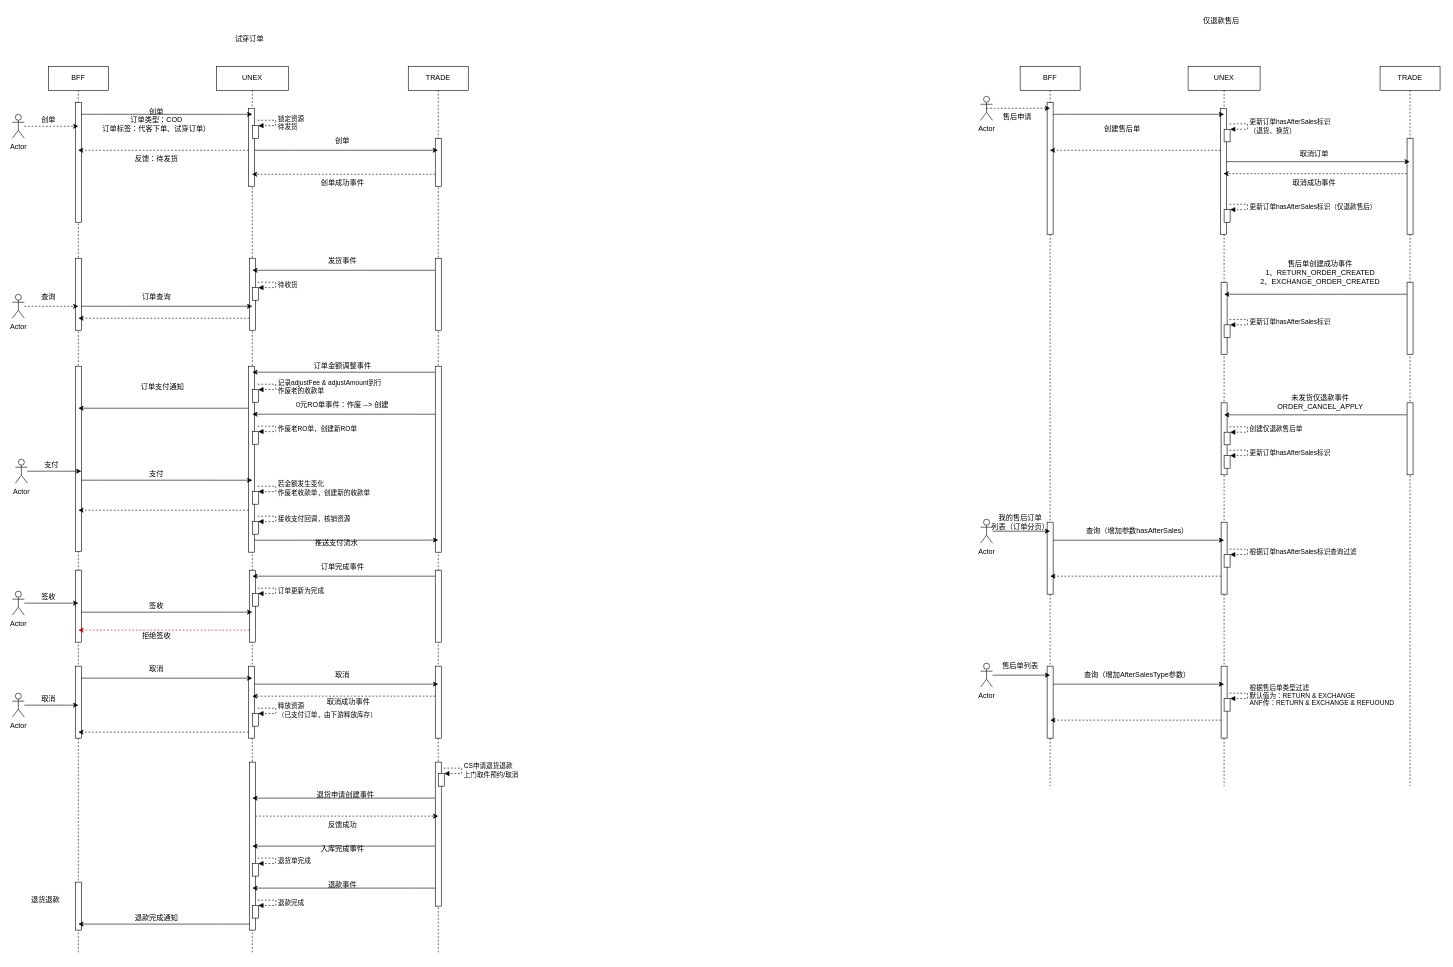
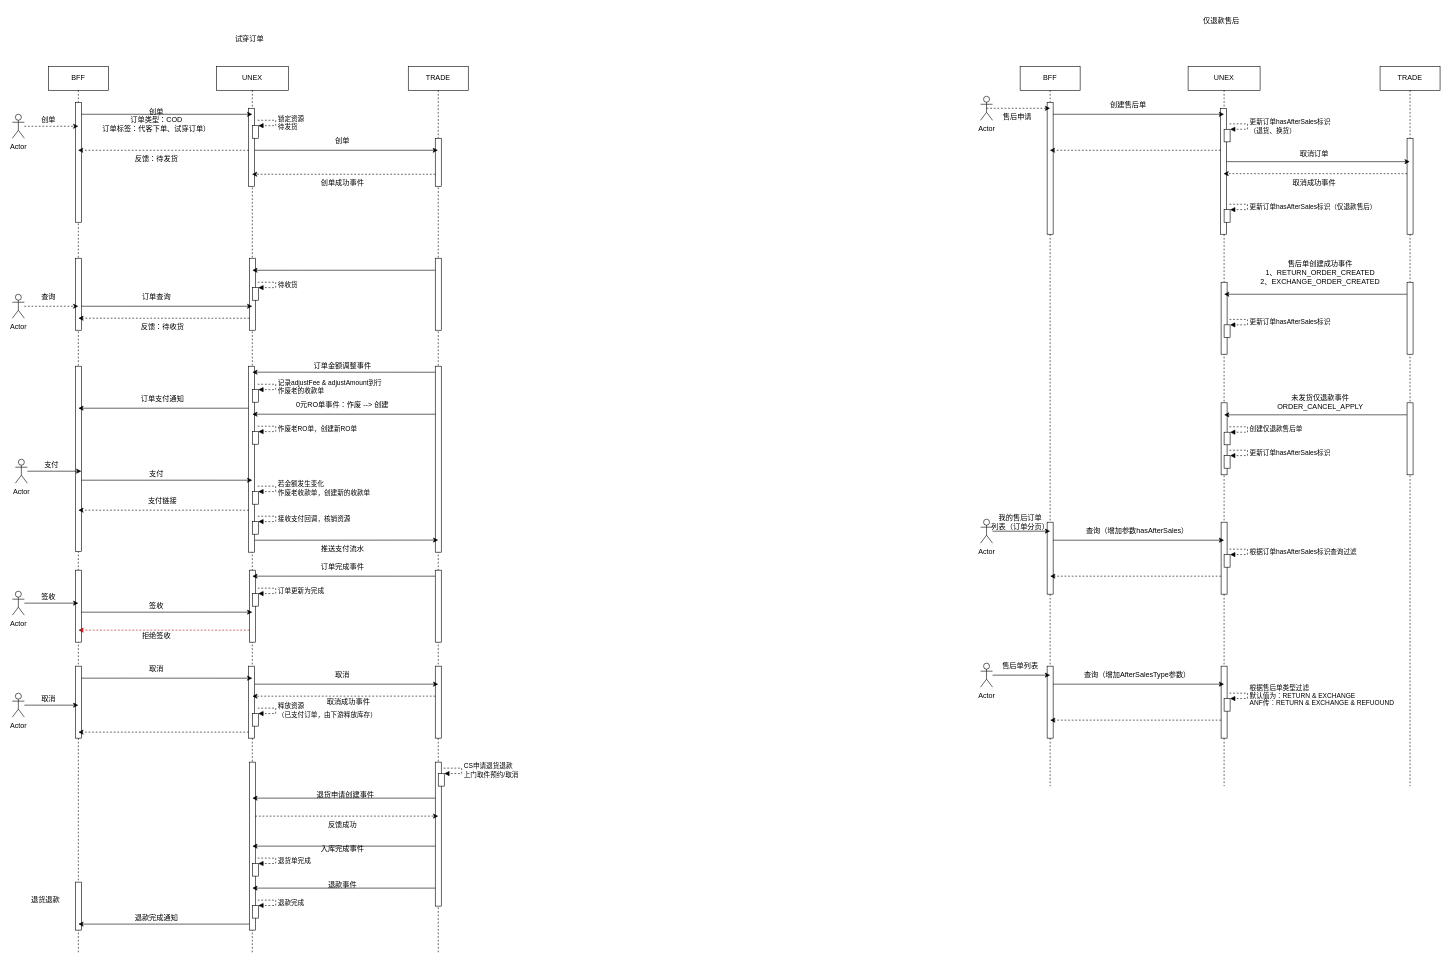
node "创建售后单": moved (1122, 129) -> (1128, 105)
node "发货事件": removed
node "反馈：待收货": added
node "订单支付通知": moved (162, 387) -> (162, 399)
node "支付链接": added
node "推送支付流水": moved (336, 543) -> (342, 549)
